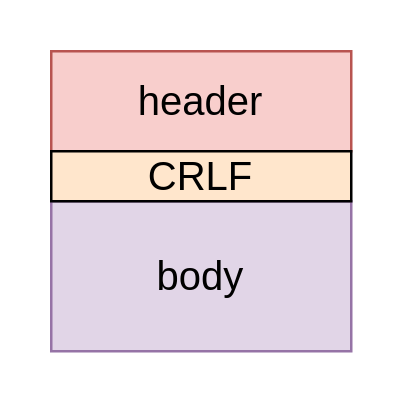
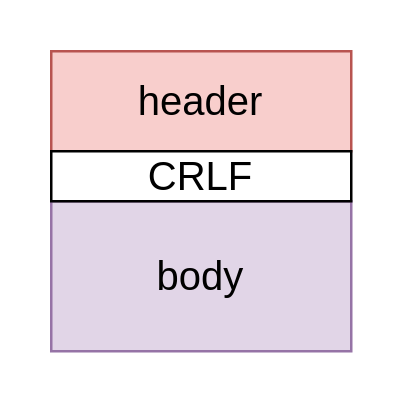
node "CRLF": fillcolor #ffe6cc -> #ffffff
